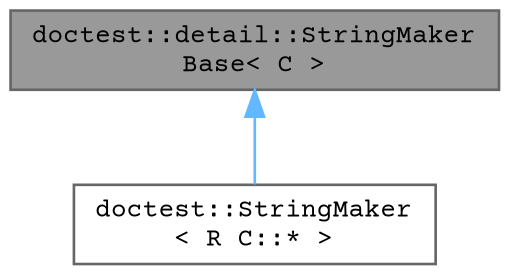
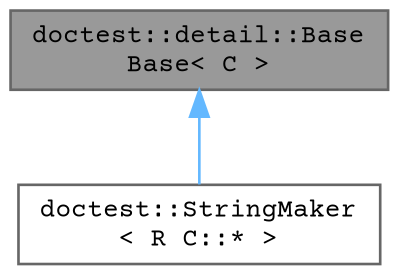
node "doctest::detail::StringMaker Base< C >": label "doctest::detail::StringMaker Base< C >" -> "doctest::detail::Base Base< C >"
